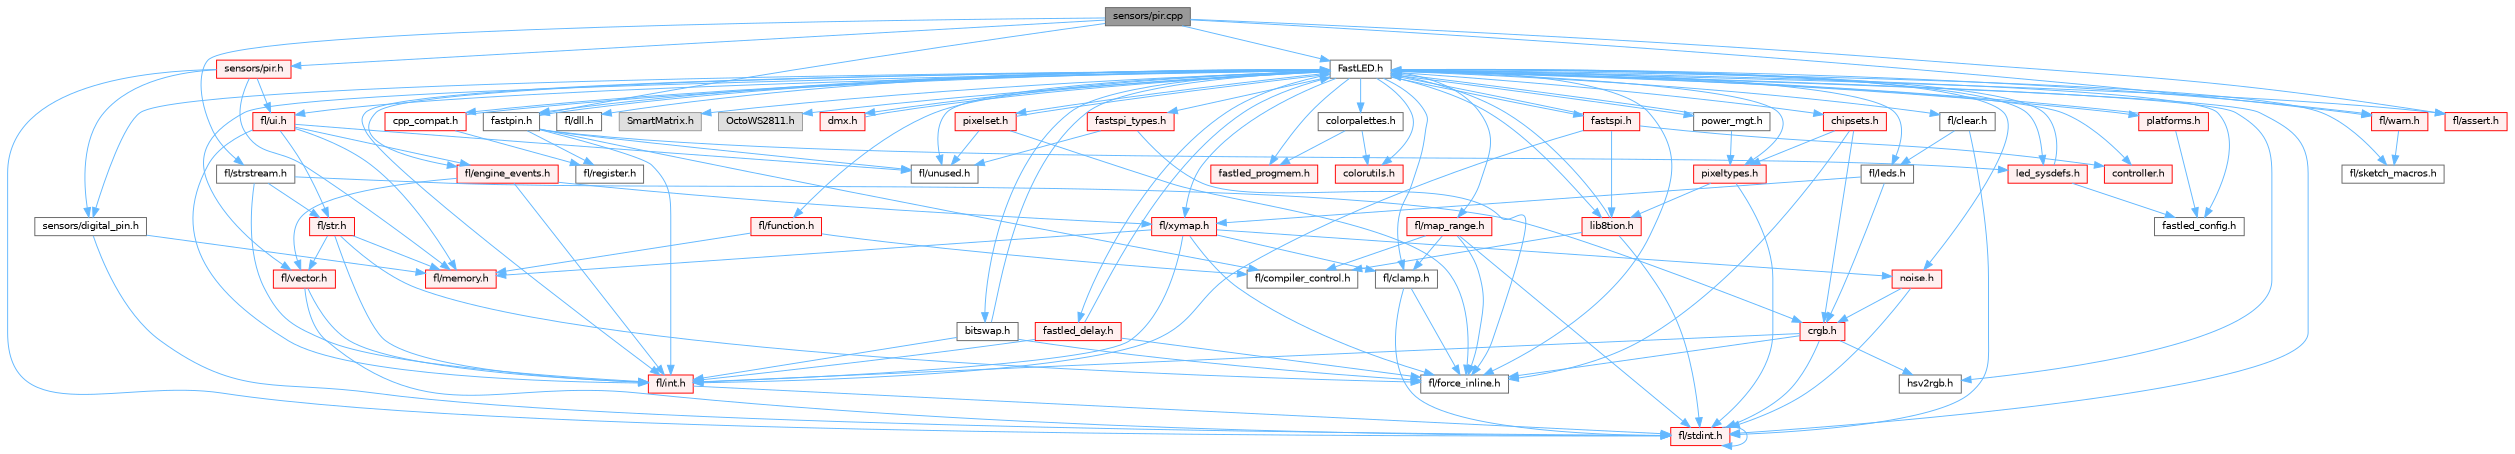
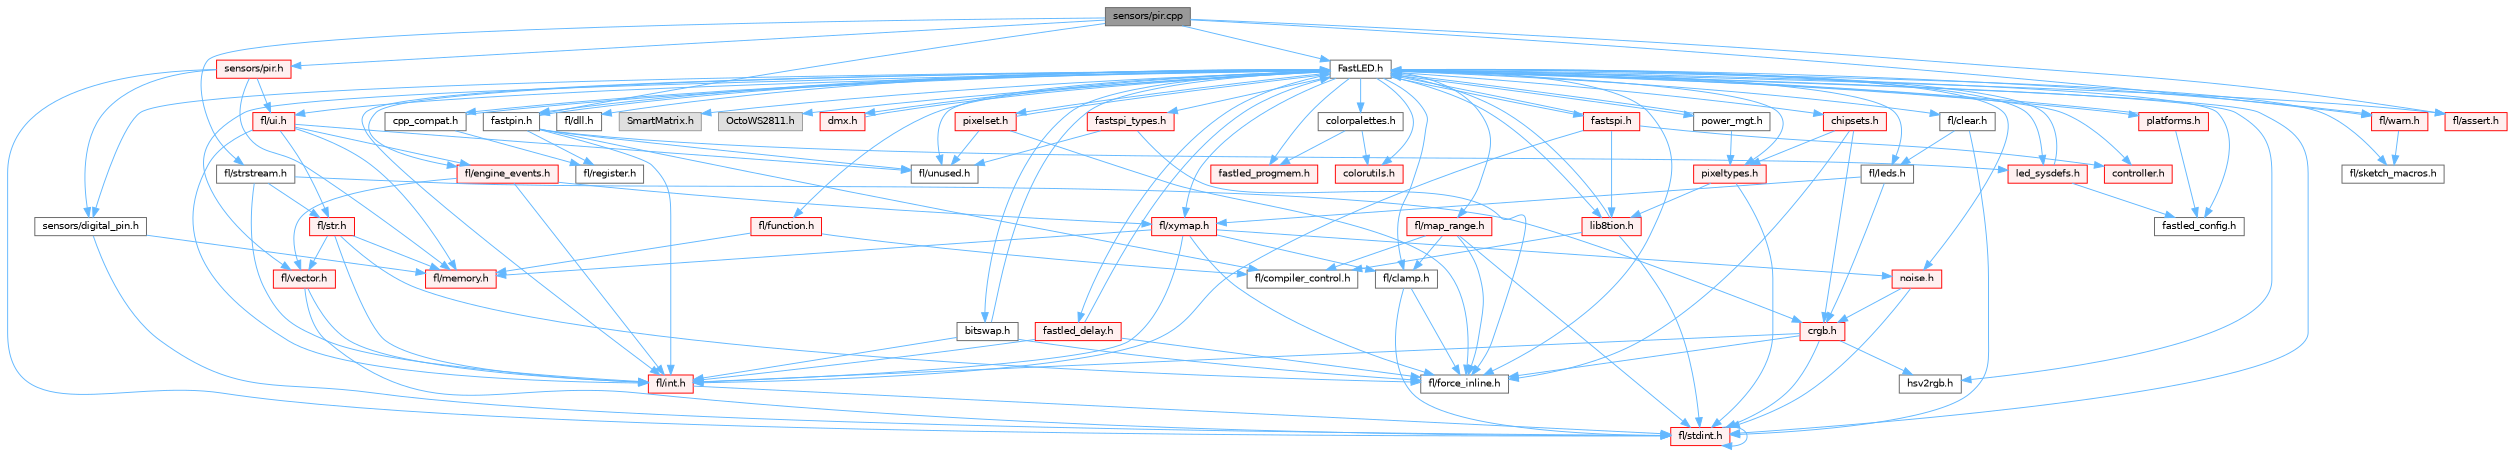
node "cpp_compat.h": color red -> grey40
